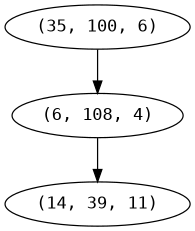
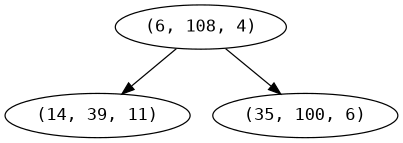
edge "(35, 100, 6)" -> "(6, 108, 4)": reversed
